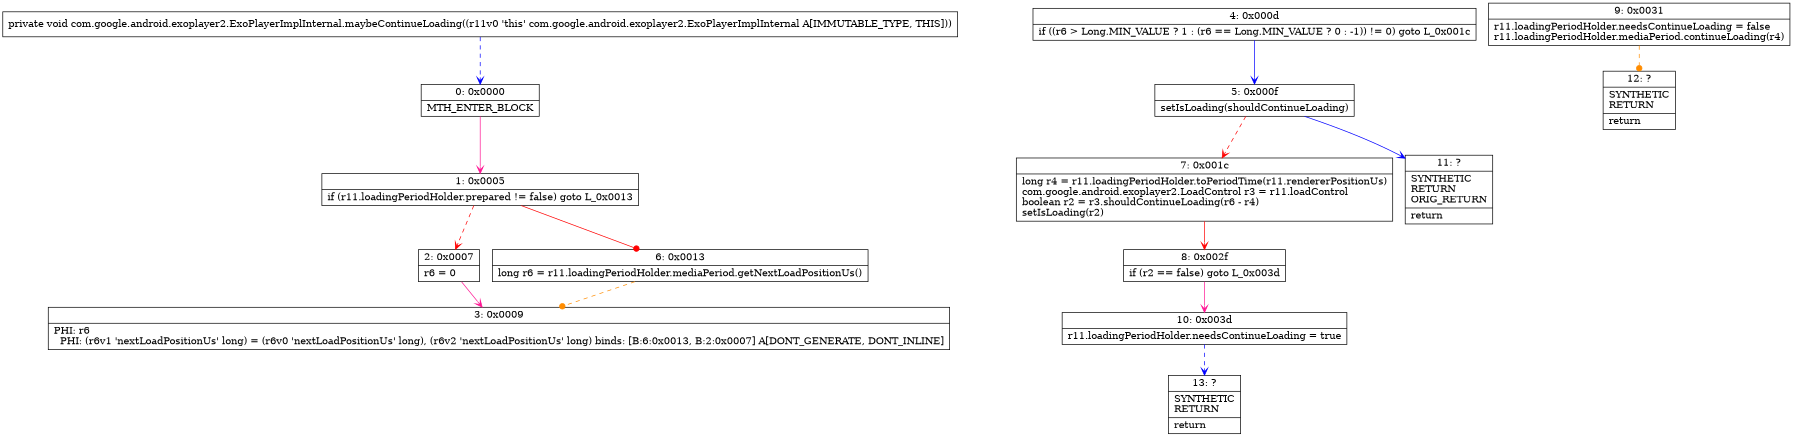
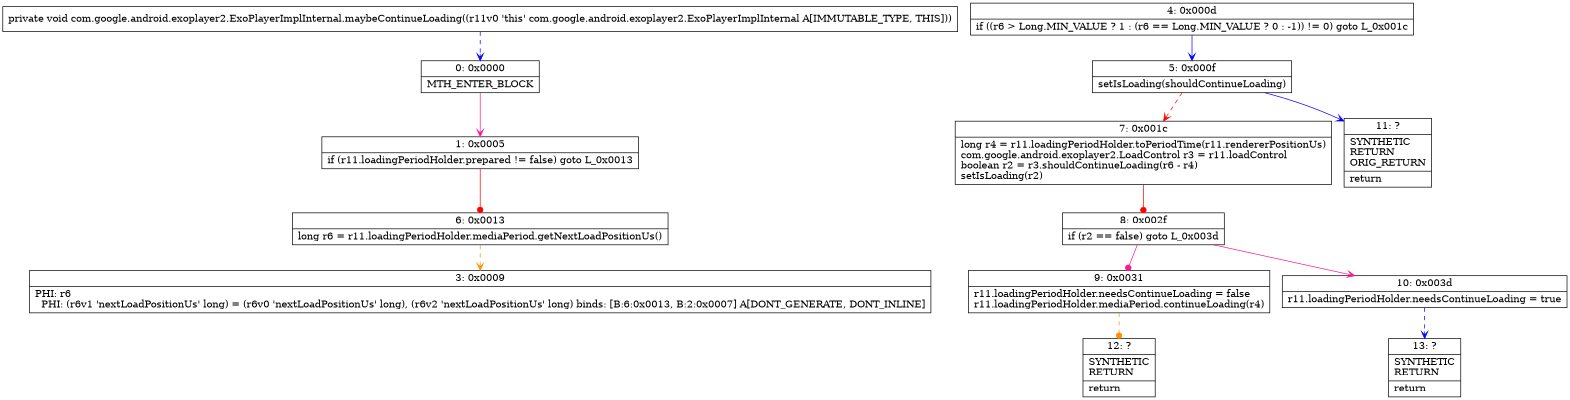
edge "7: 0x001c" -> "8: 0x002f": arrowhead vee -> dot
edge "8: 0x002f" -> "9: 0x0031": added
node "2: 0x0007": removed
edge "6: 0x0013" -> "3: 0x0009": arrowhead dot -> vee
